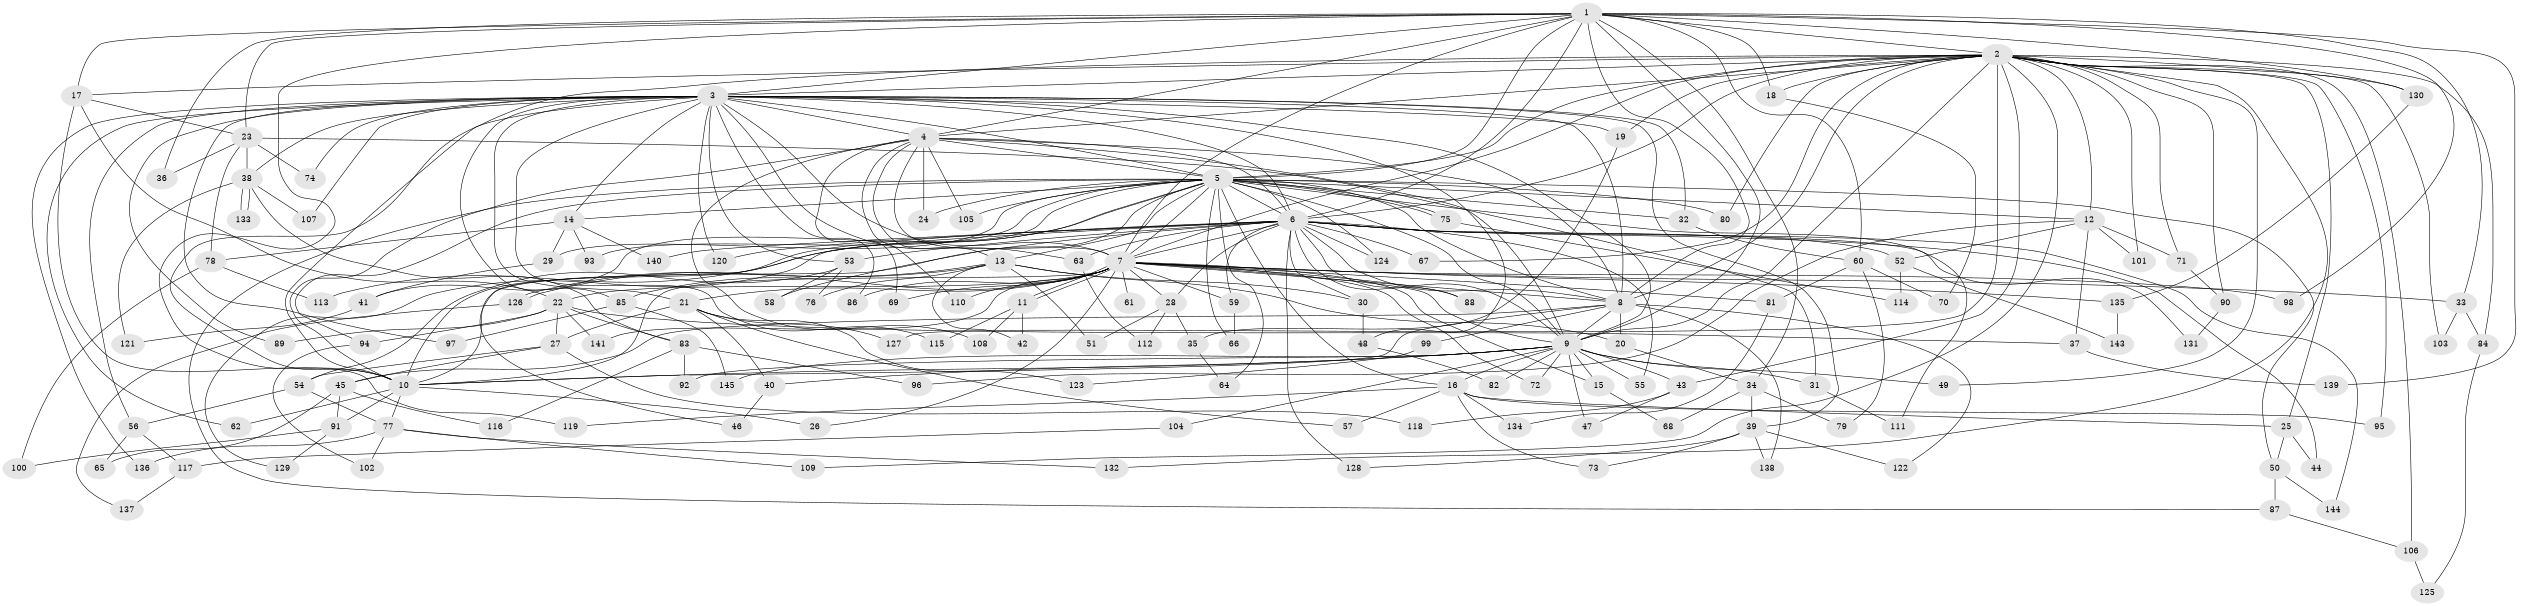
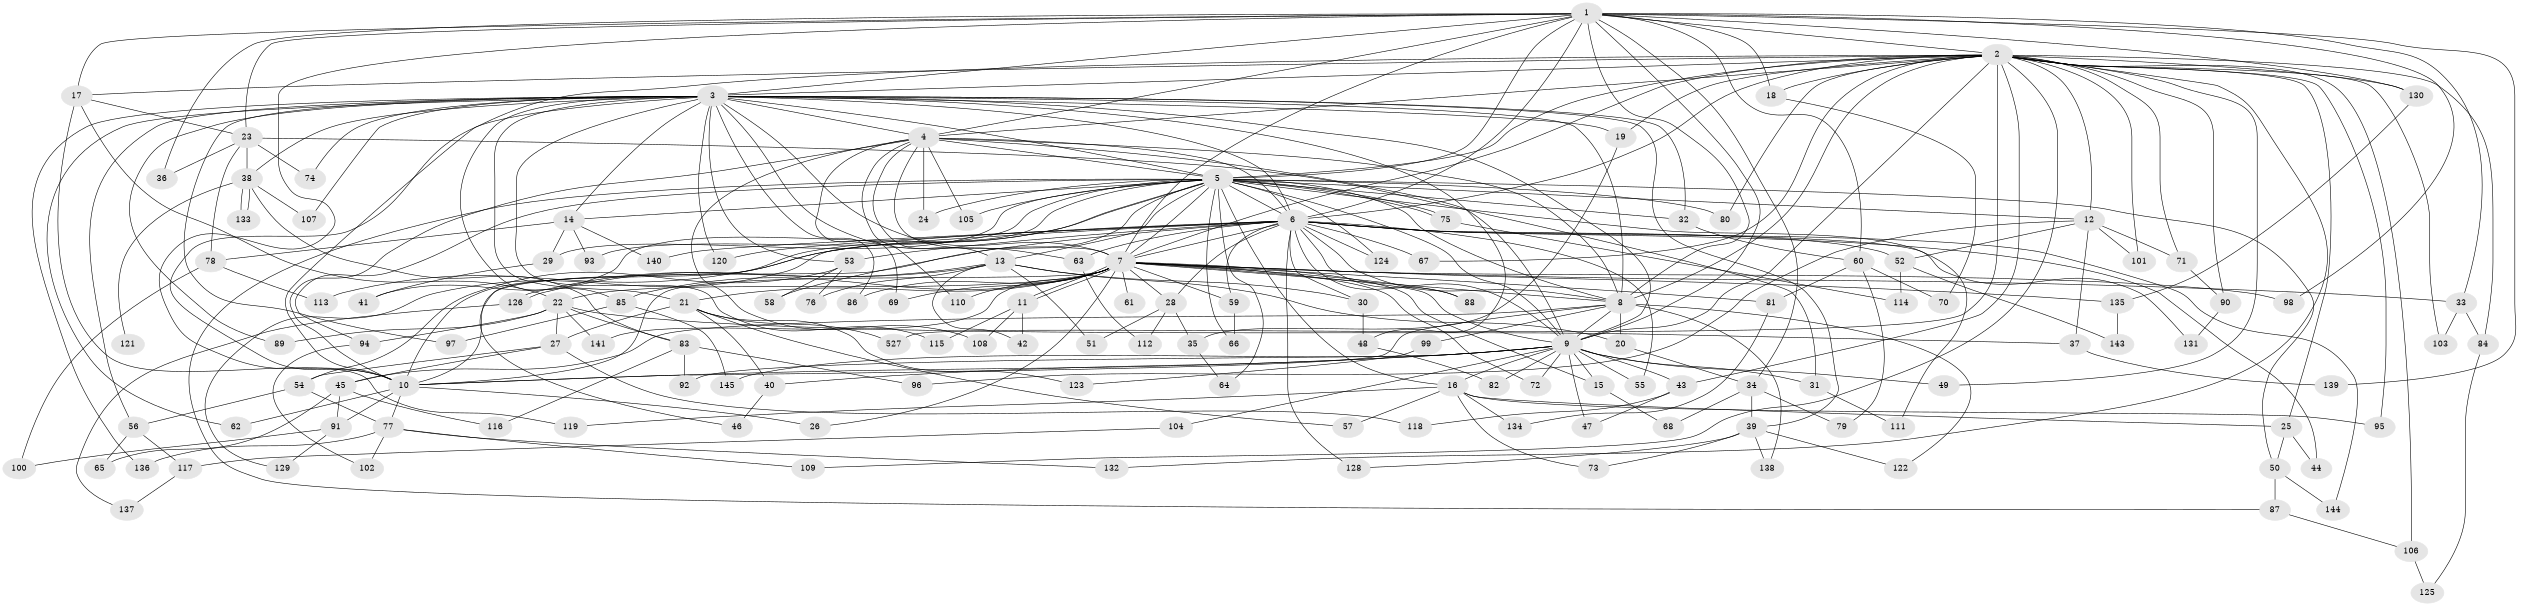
edge "41" -- "121": removed
node "127": label "127" -> "527"
